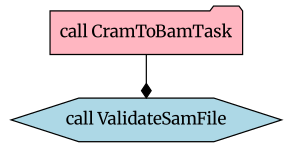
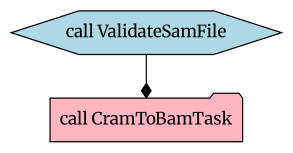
edge "call CramToBamTask" -> "call ValidateSamFile": reversed
